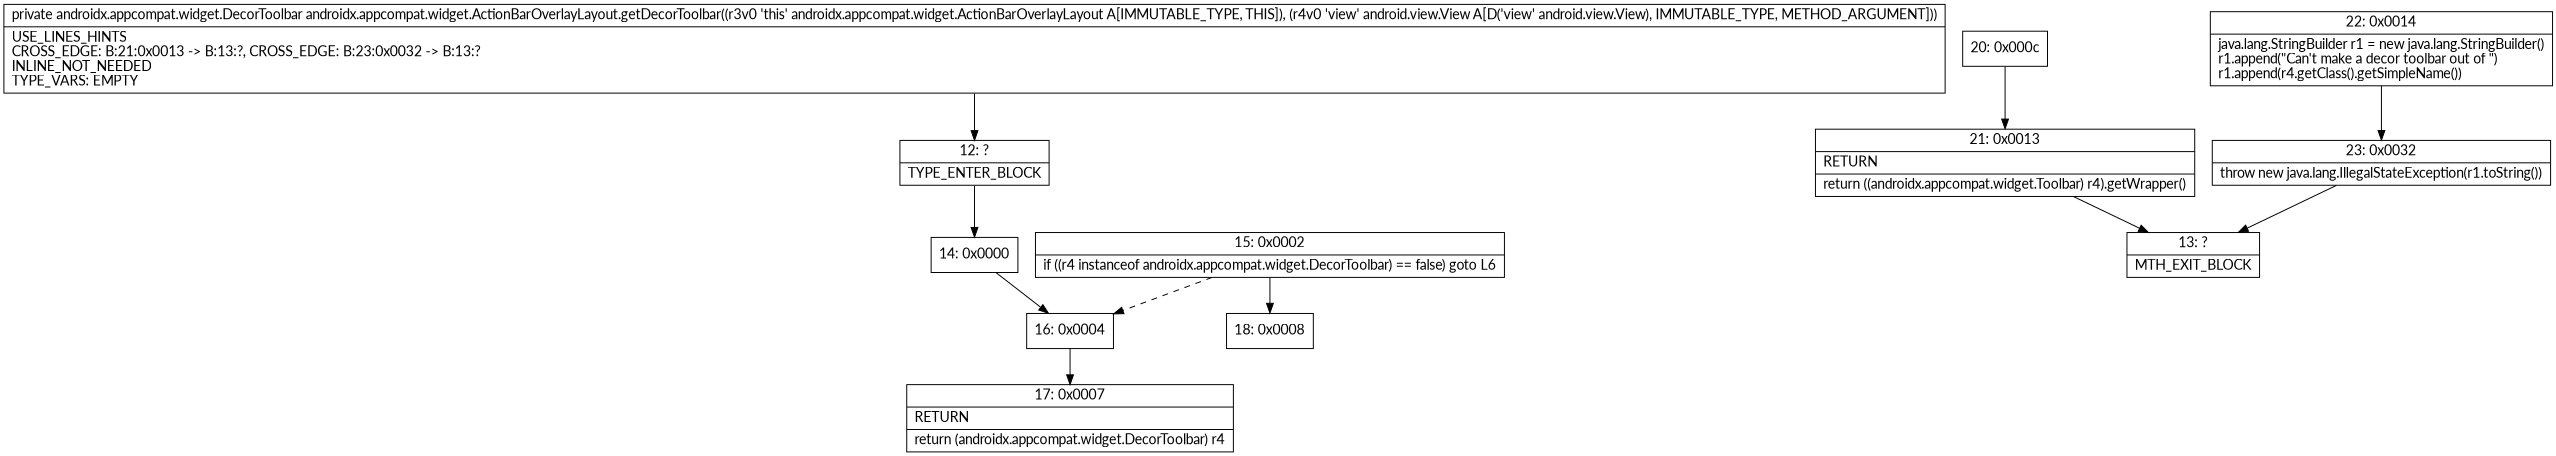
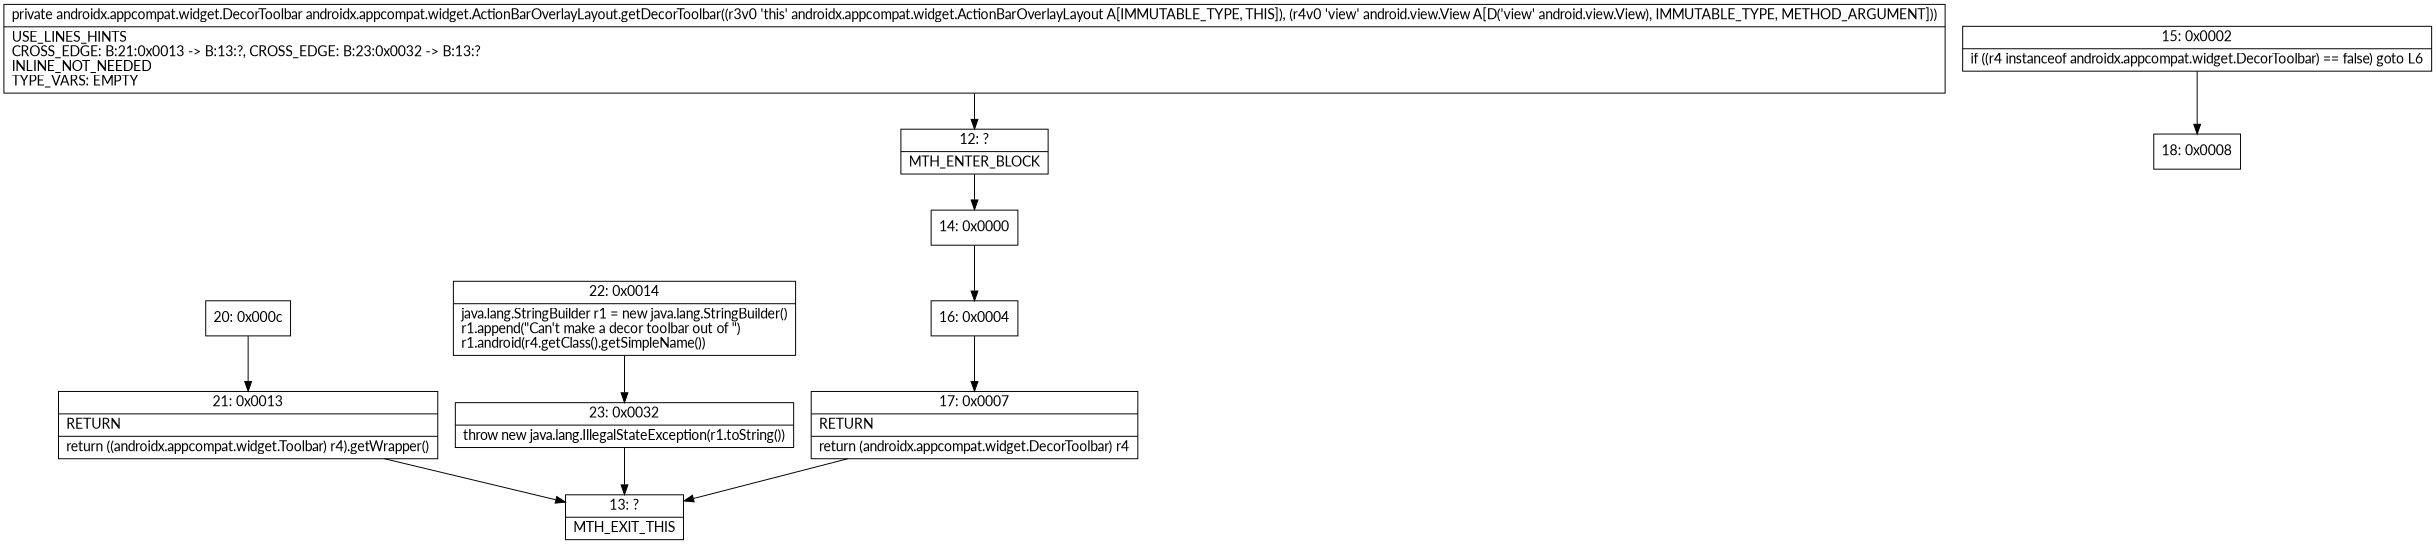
node "22: 0x0014": text "r1.append(r4.getClass().getSimpleName())" -> "r1.android(r4.getClass().getSimpleName())"
node "12: ?": text "TYPE_ENTER_BLOCK" -> "MTH_ENTER_BLOCK"
node "13: ?": text "MTH_EXIT_BLOCK" -> "MTH_EXIT_THIS"
edge "15: 0x0002" -> "16: 0x0004": removed
edge "17: 0x0007" -> "13: ?": added
